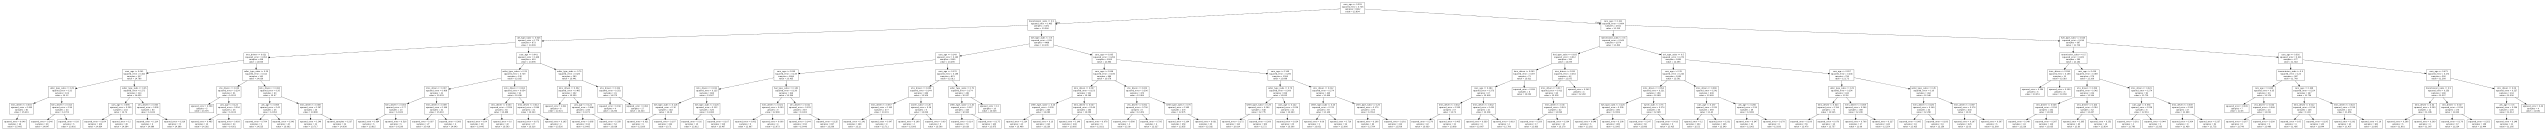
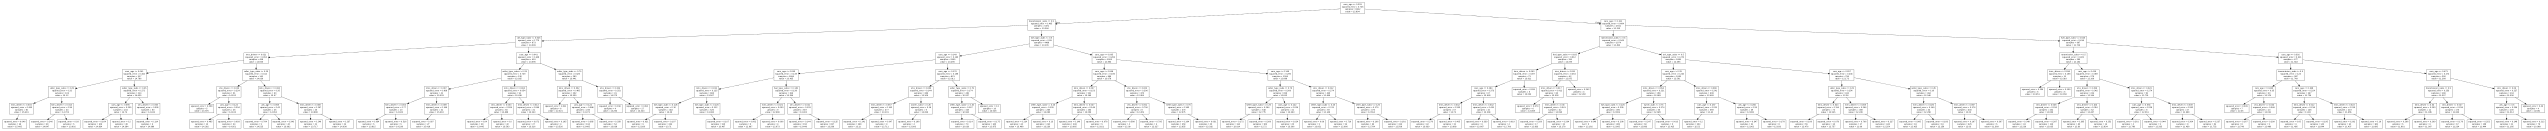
node "squared_error = 0.679 samples = 6 value = 13.368": added
node "squared_error = 0.316 samples = 74 value = 14.388": removed
node "squared_samples = 0.237 samples = 24 value = 14.038": label "squared_samples = 0.237 samples = 24 value = 14.038" -> "squared_error = 0.237 samples = 24 value = 14.038"
node "squared_error = 0.383 samples = 4 value = 14.643": removed
node "squared_error = 0.02 samples = 10 value = 12.912": removed
node "squared_error = 0.09 samples = 5 value = 13.566": removed
node "squared_error = 0.046 samples = 5 value = 12.182": label "squared_error = 0.046 samples = 5 value = 12.182" -> "squared_error = 0.046 fuel = 5 value = 12.182"
node "squared_error = 0.231 samples = 265 value = 12.349": removed
node "squared_error = 0.212 samples = 79 value = 10.969": added
